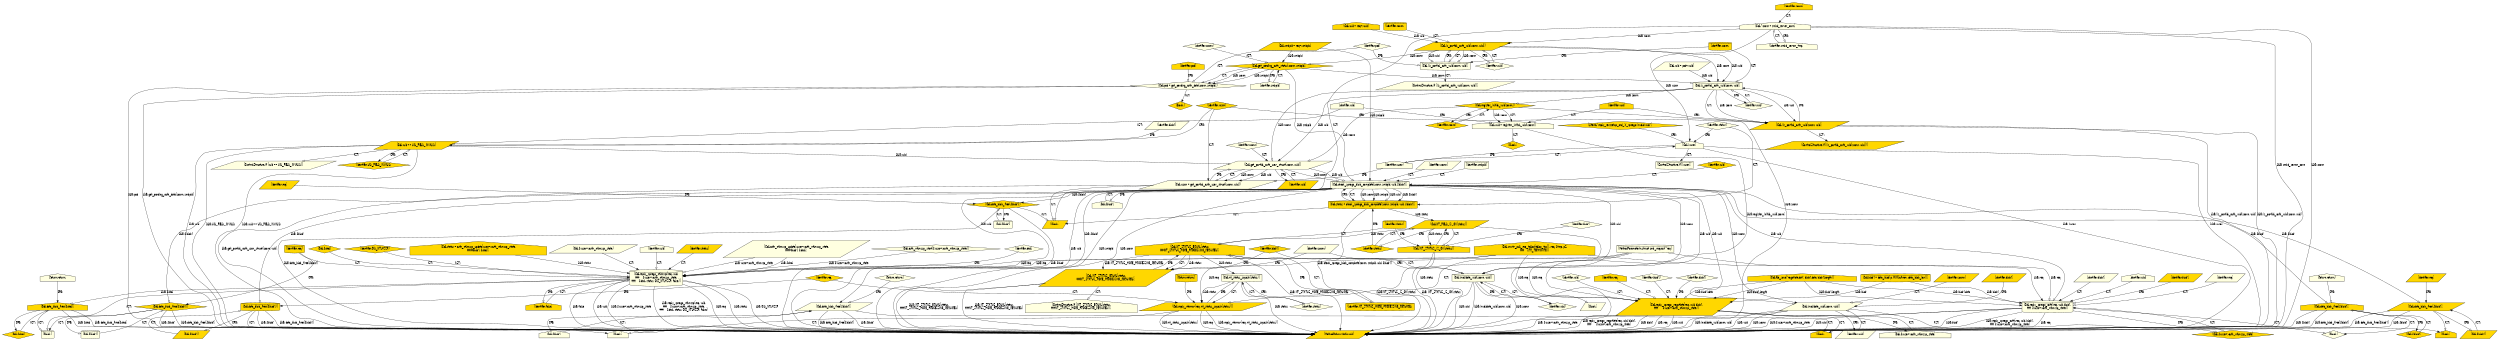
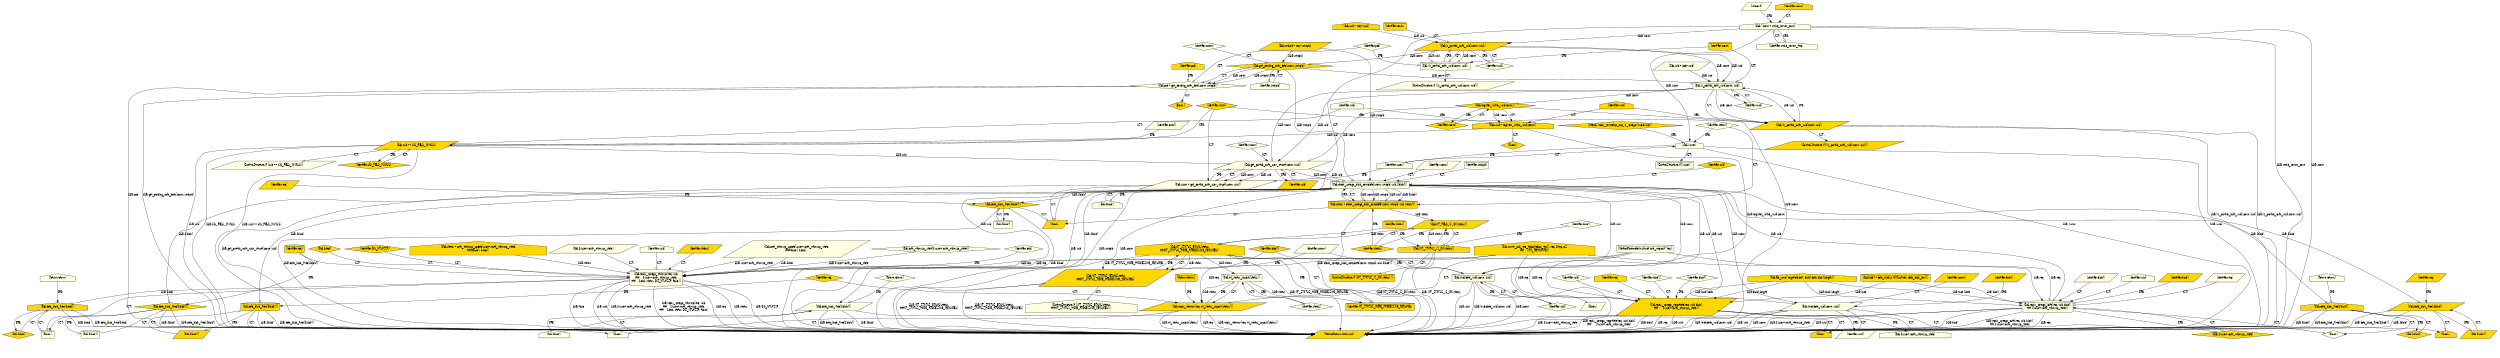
node "(Literal,3)": added
node "(Call,get_pending_auth_status(sconn, smbpid))": label "(Call,get_pending_auth_status(sconn, smbpid))" -> "(Call,get_pending_auth_data(sconn, smbpid))"
node "(Call,vuid = register_initial_vuid(sconn))": fillcolor lightyellow -> gold
edge "(Call,vuid = register_initial_vuid(sconn))" -> "(Call,vuid == UID_FIELD_INVALID)": added, label "DDG: vuid"
edge "(Call,NT_FIELD_IS_OK(status))" -> "(MethodReturn,static void)": removed, label "DDG: status"
node "(ControlStructure,if (!NT_STATUS_IS_OK(status)))": added
node "(Identifier,false)": removed
edge "(Call,nt_status_squash(status))" -> "(MethodReturn,static void)": now "(Call,nt_status_squash(status))" -> "(Identifier,NT_STATUS_MORE_PROCESSING_REQUIRED)"
